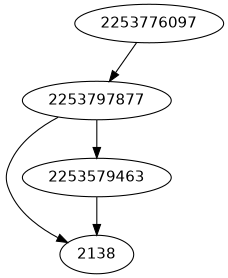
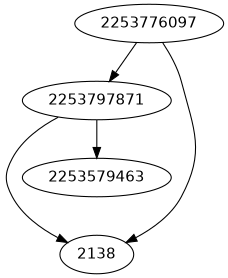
node "2253797877": label "2253797877" -> "2253797871"
edge "2253579463" -> "2138": now "2253776097" -> "2138"
